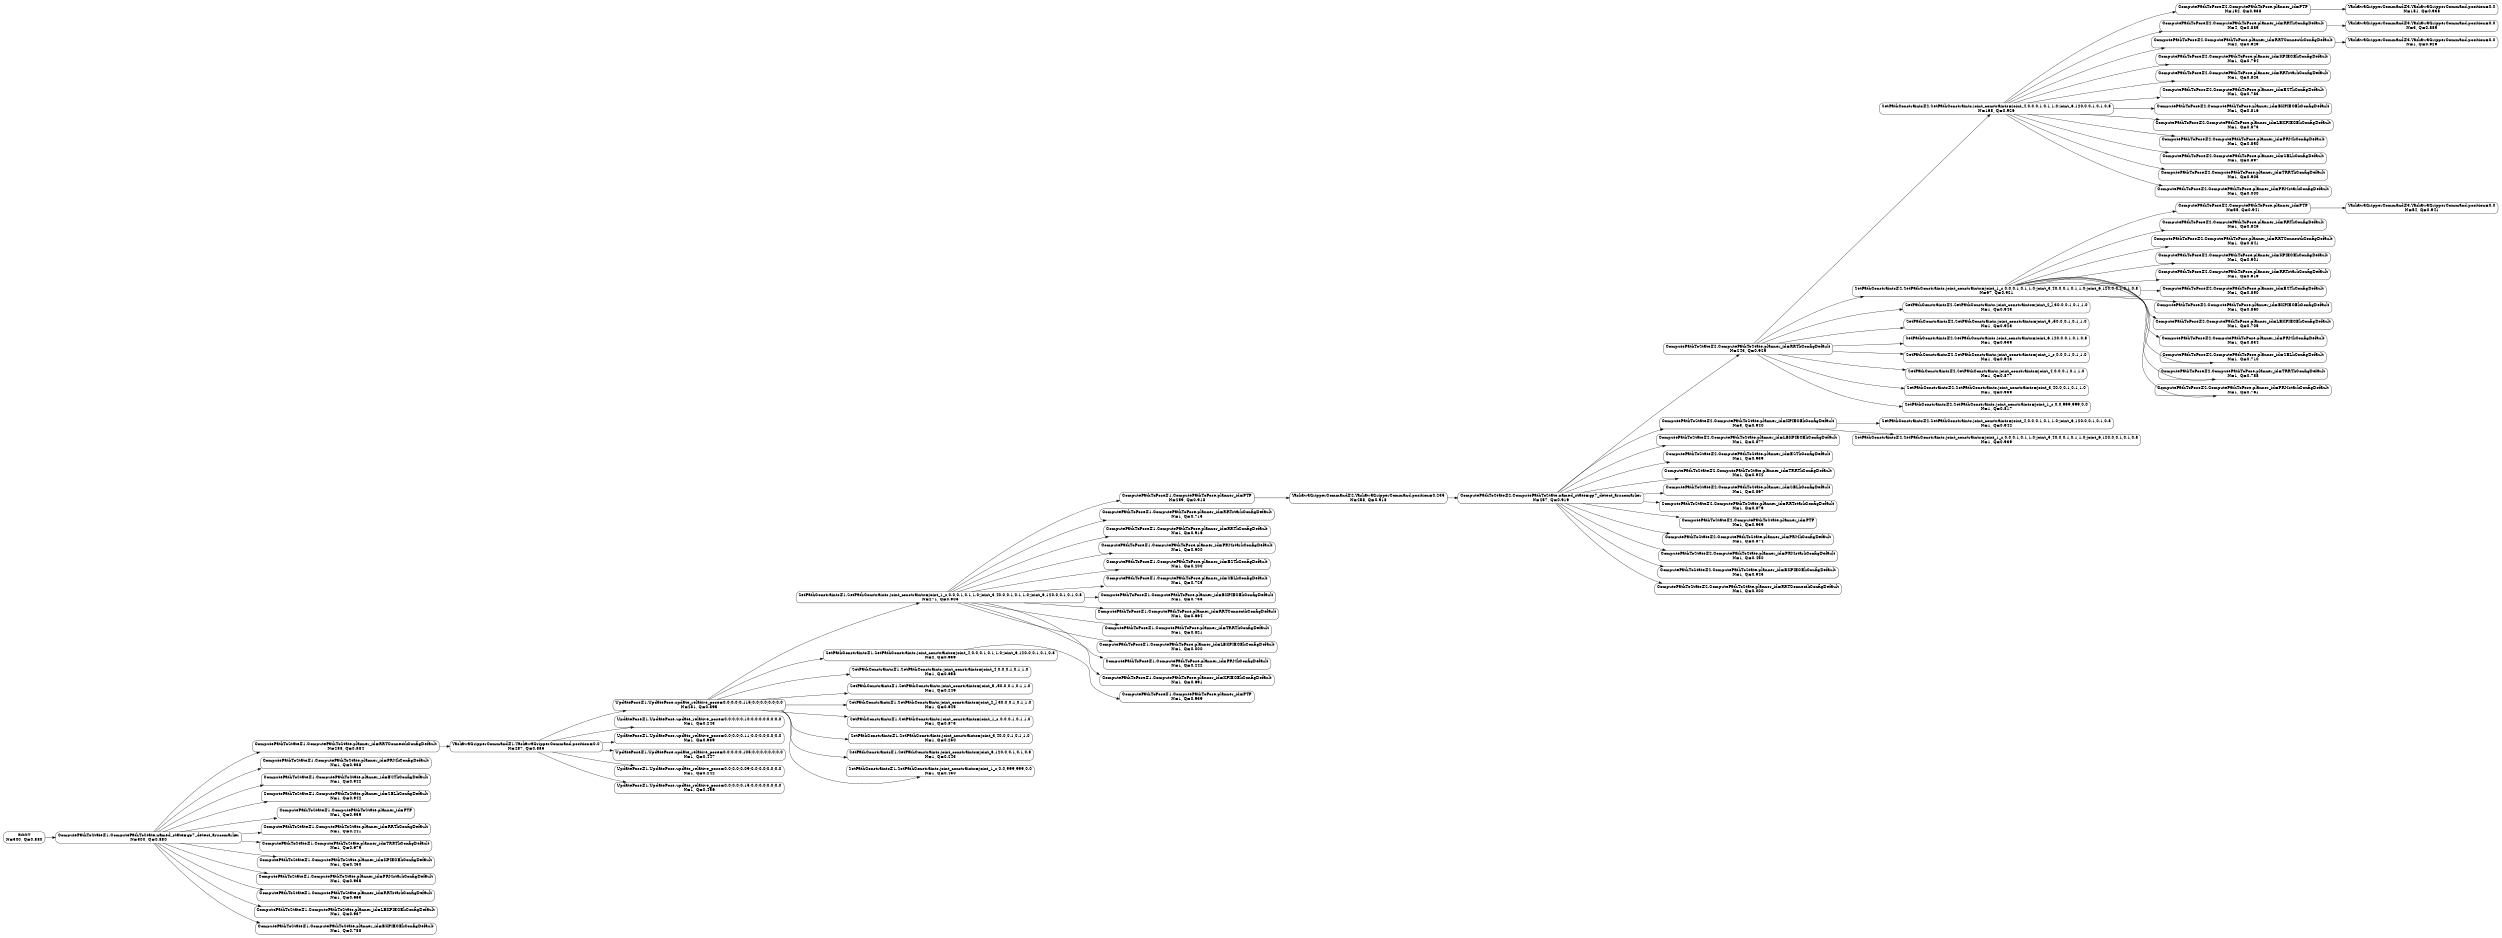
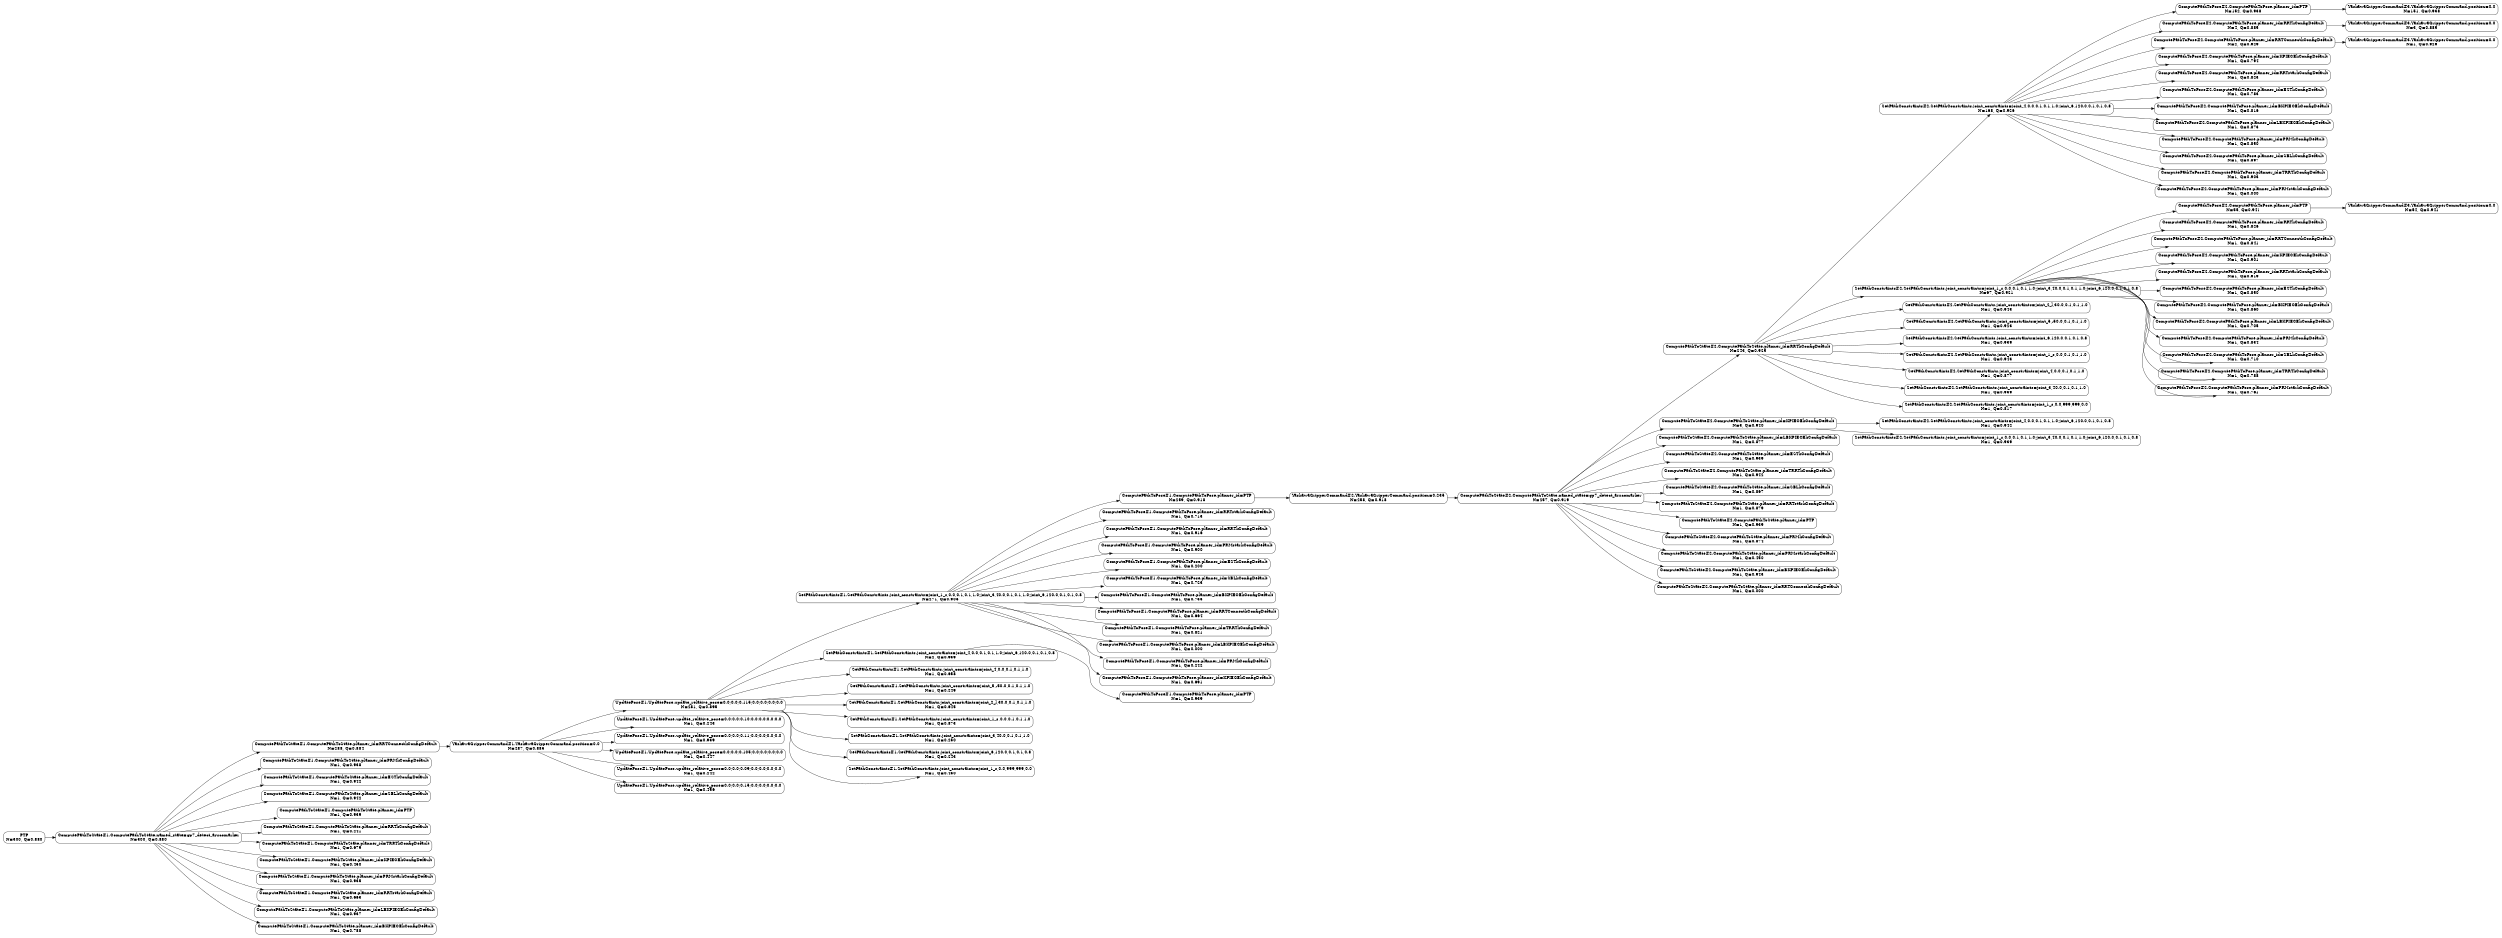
node "ROOT N=300, Q=0.880": label "ROOT N=300, Q=0.880" -> "PTP N=300, Q=0.880"
